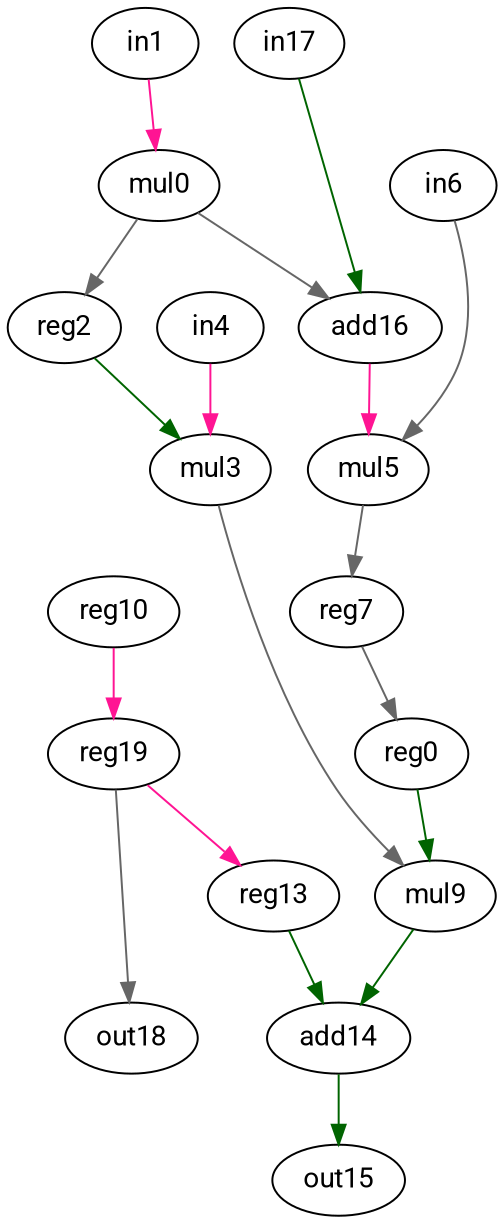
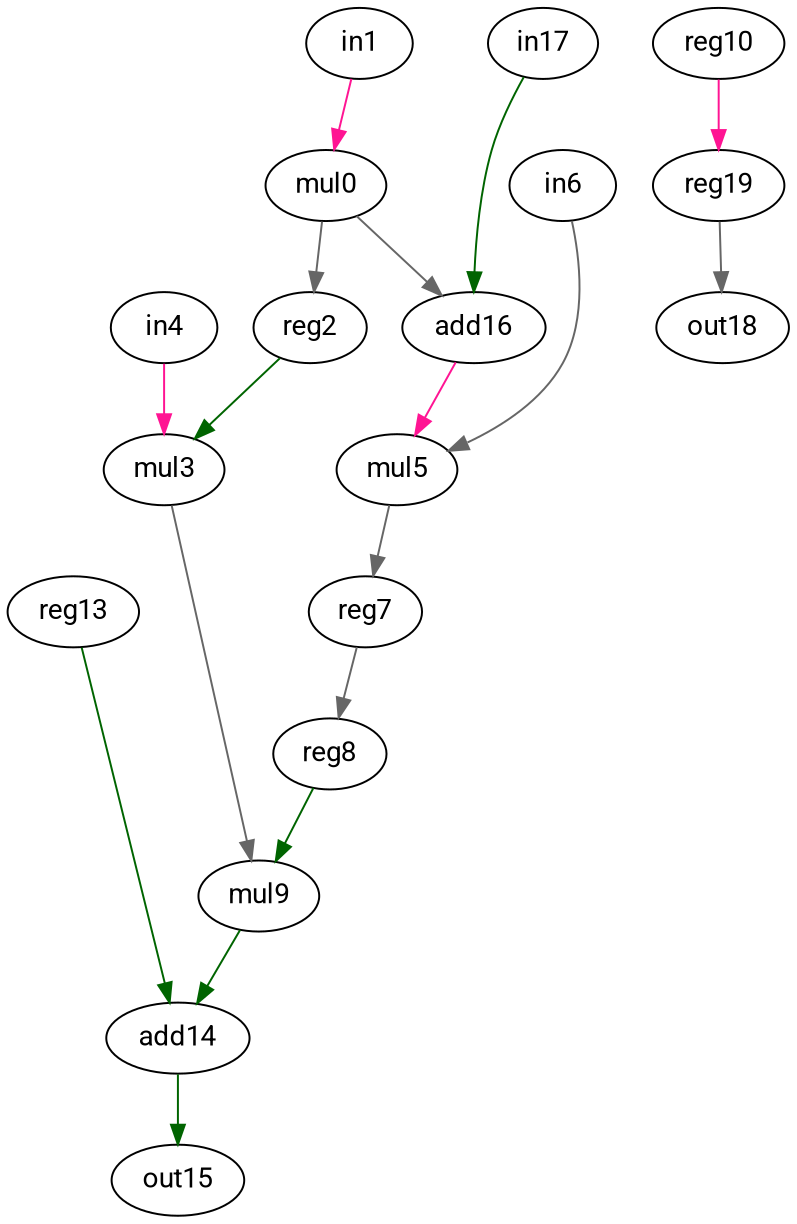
node "reg0": label "reg0" -> "reg8"
edge "reg19" -> "reg13": removed
